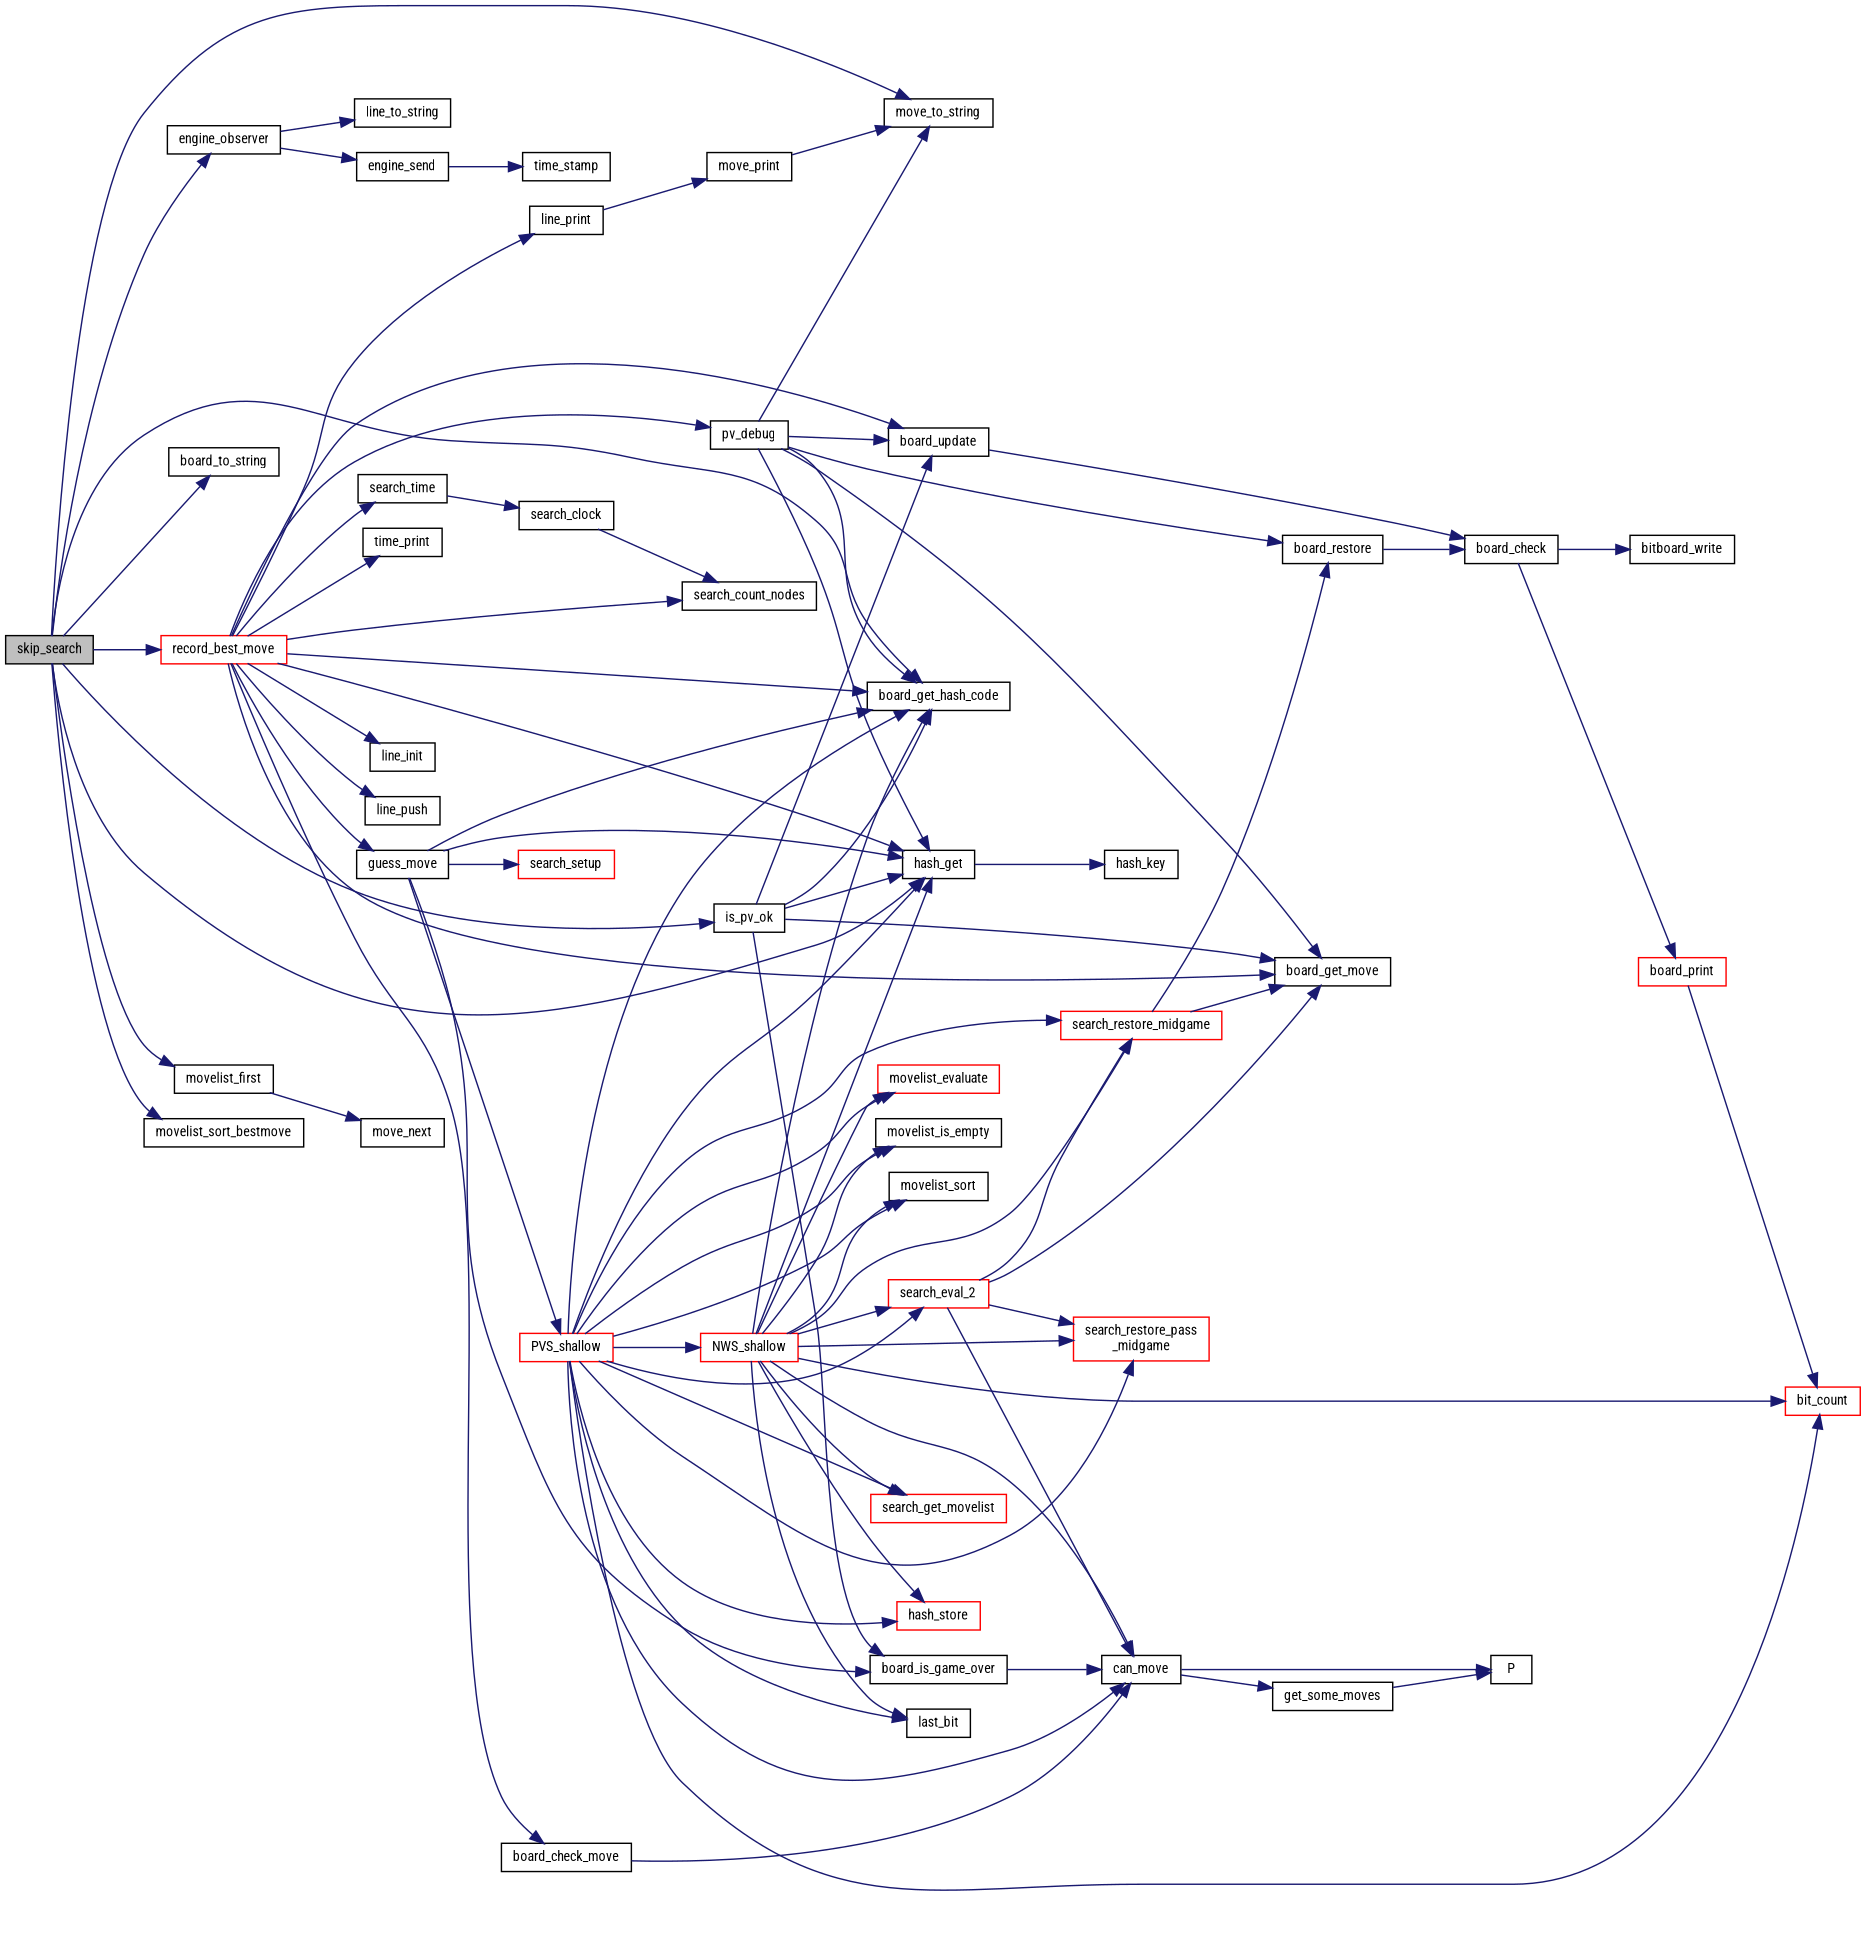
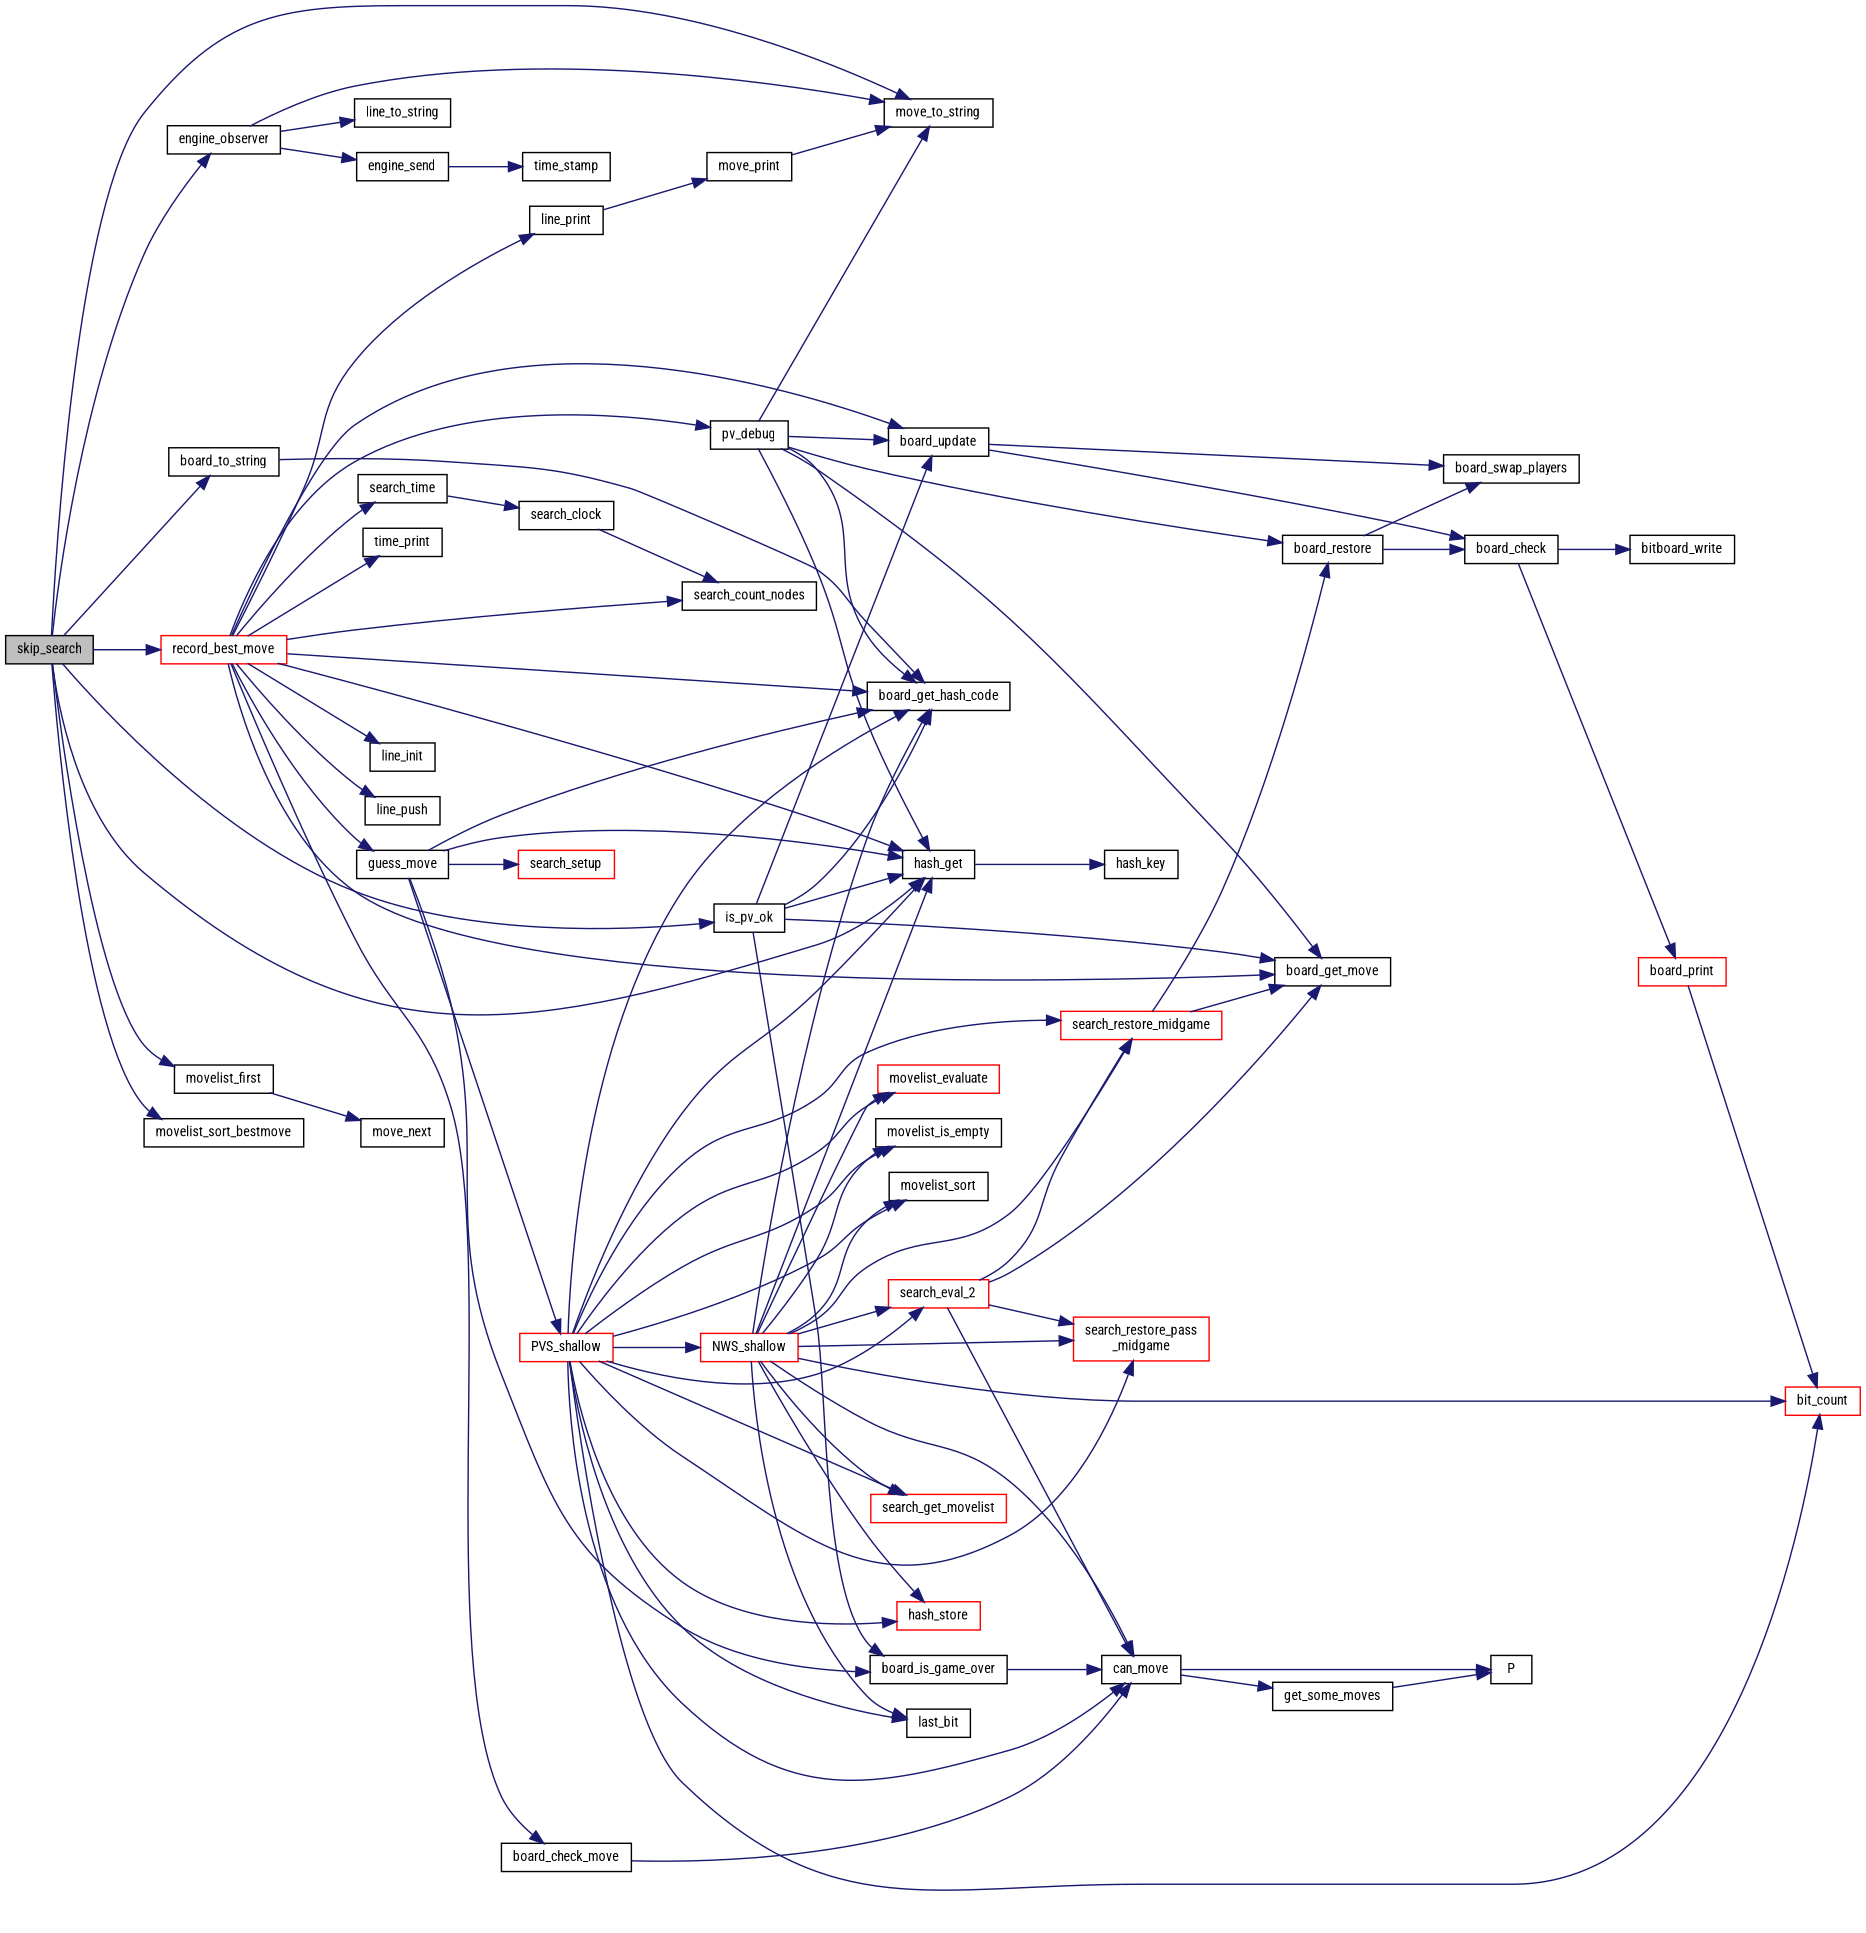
edge "engine_observer" -> "move_to_string": added
edge "skip_search" -> "board_get_hash_code": now "board_to_string" -> "board_get_hash_code"
node "board_swap_players": added
